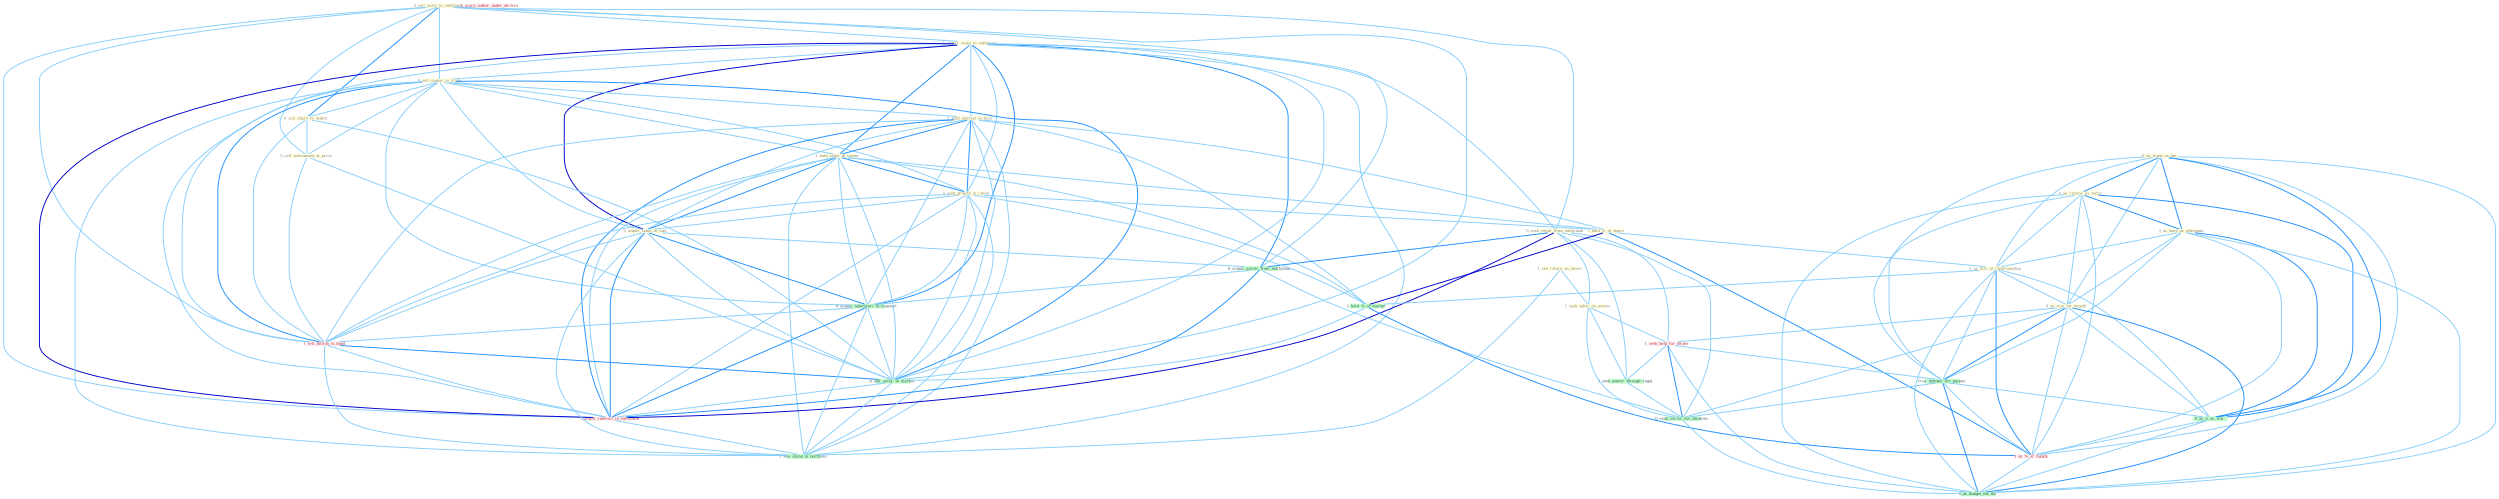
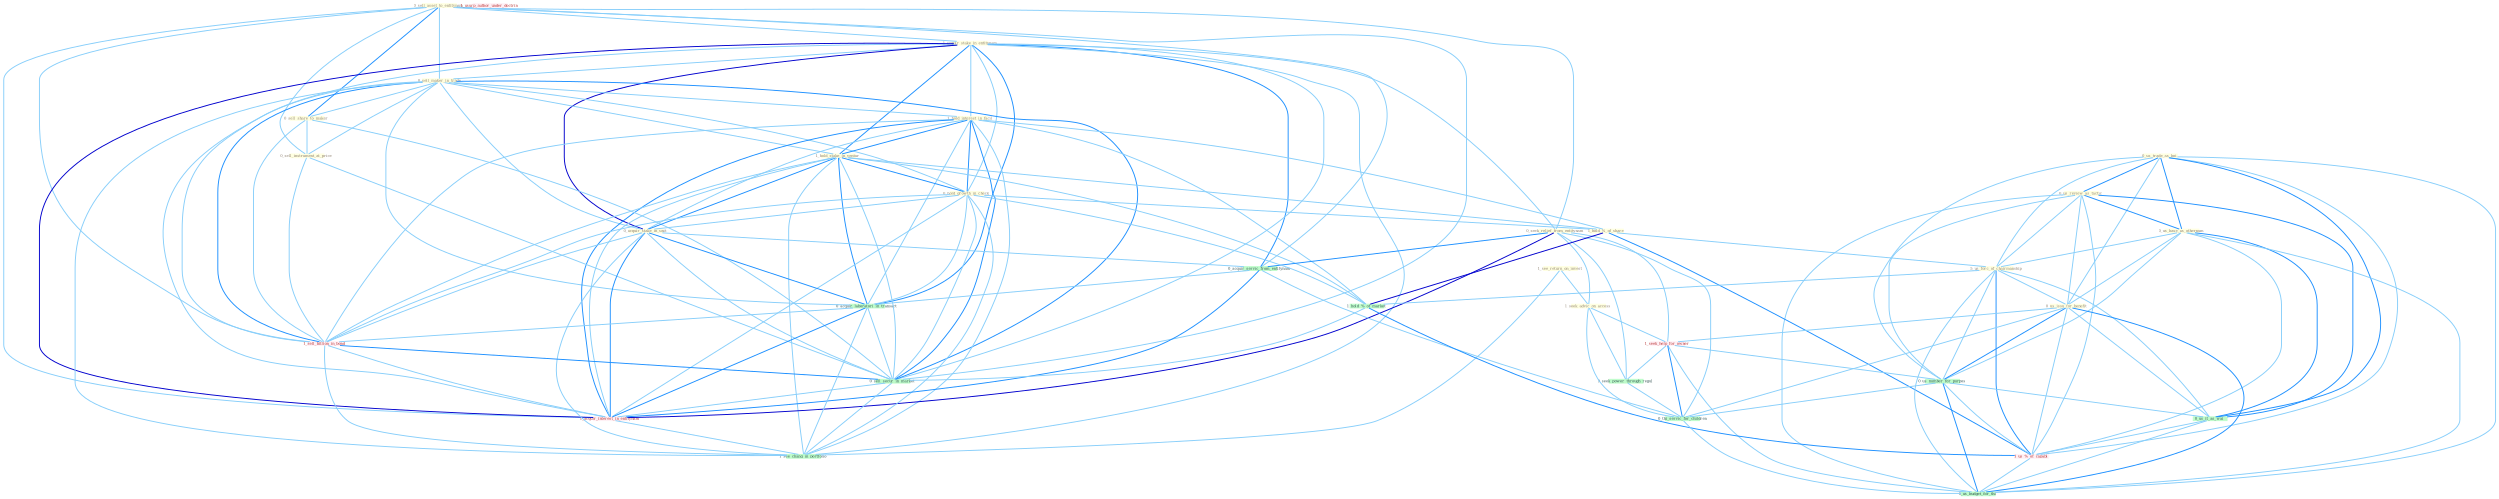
edge "1_hold_stake_in_ventur" -- "0_acquir_laboratori_in_transact": color #87cefa -> #1e90ff
edge "1_hold_interest_in_facil" -- "0_sell_secur_in_market": color #87cefa -> #1e90ff
node "1_us_forc_of_chairmanship": label "1_us_forc_of_chairmanship" -> "5_us_forc_of_chairmanship"
node "0_seek_servic_for_children": label "0_seek_servic_for_children" -> "0_thi_servic_for_children"
